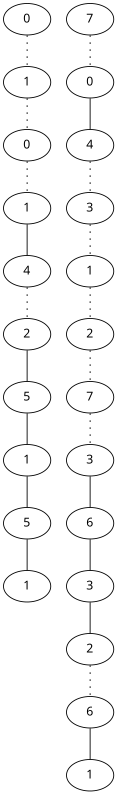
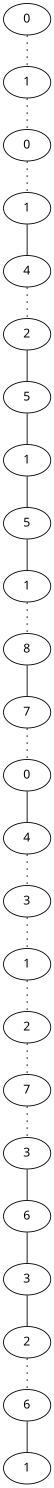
node "8": added
